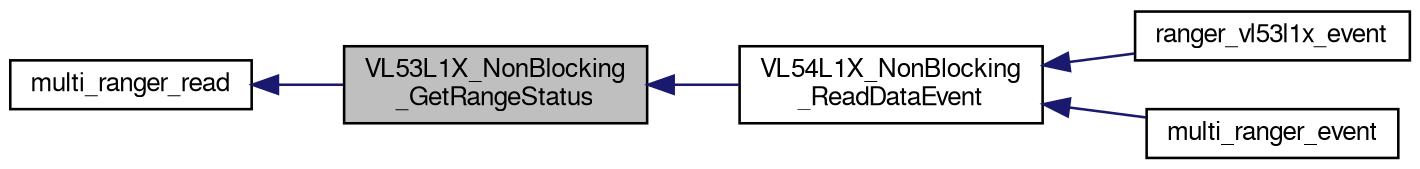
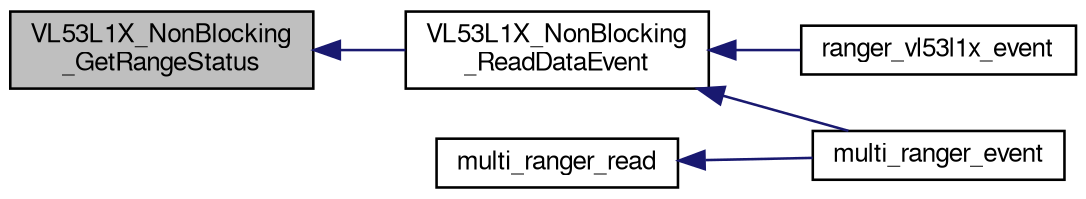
edge "VL53L1X_NonBlocking _GetRangeStatus" -> "multi_ranger_read": now "multi_ranger_event" -> "multi_ranger_read"
node "VL54L1X_NonBlocking _ReadDataEvent": label "VL54L1X_NonBlocking _ReadDataEvent" -> "VL53L1X_NonBlocking _ReadDataEvent"
